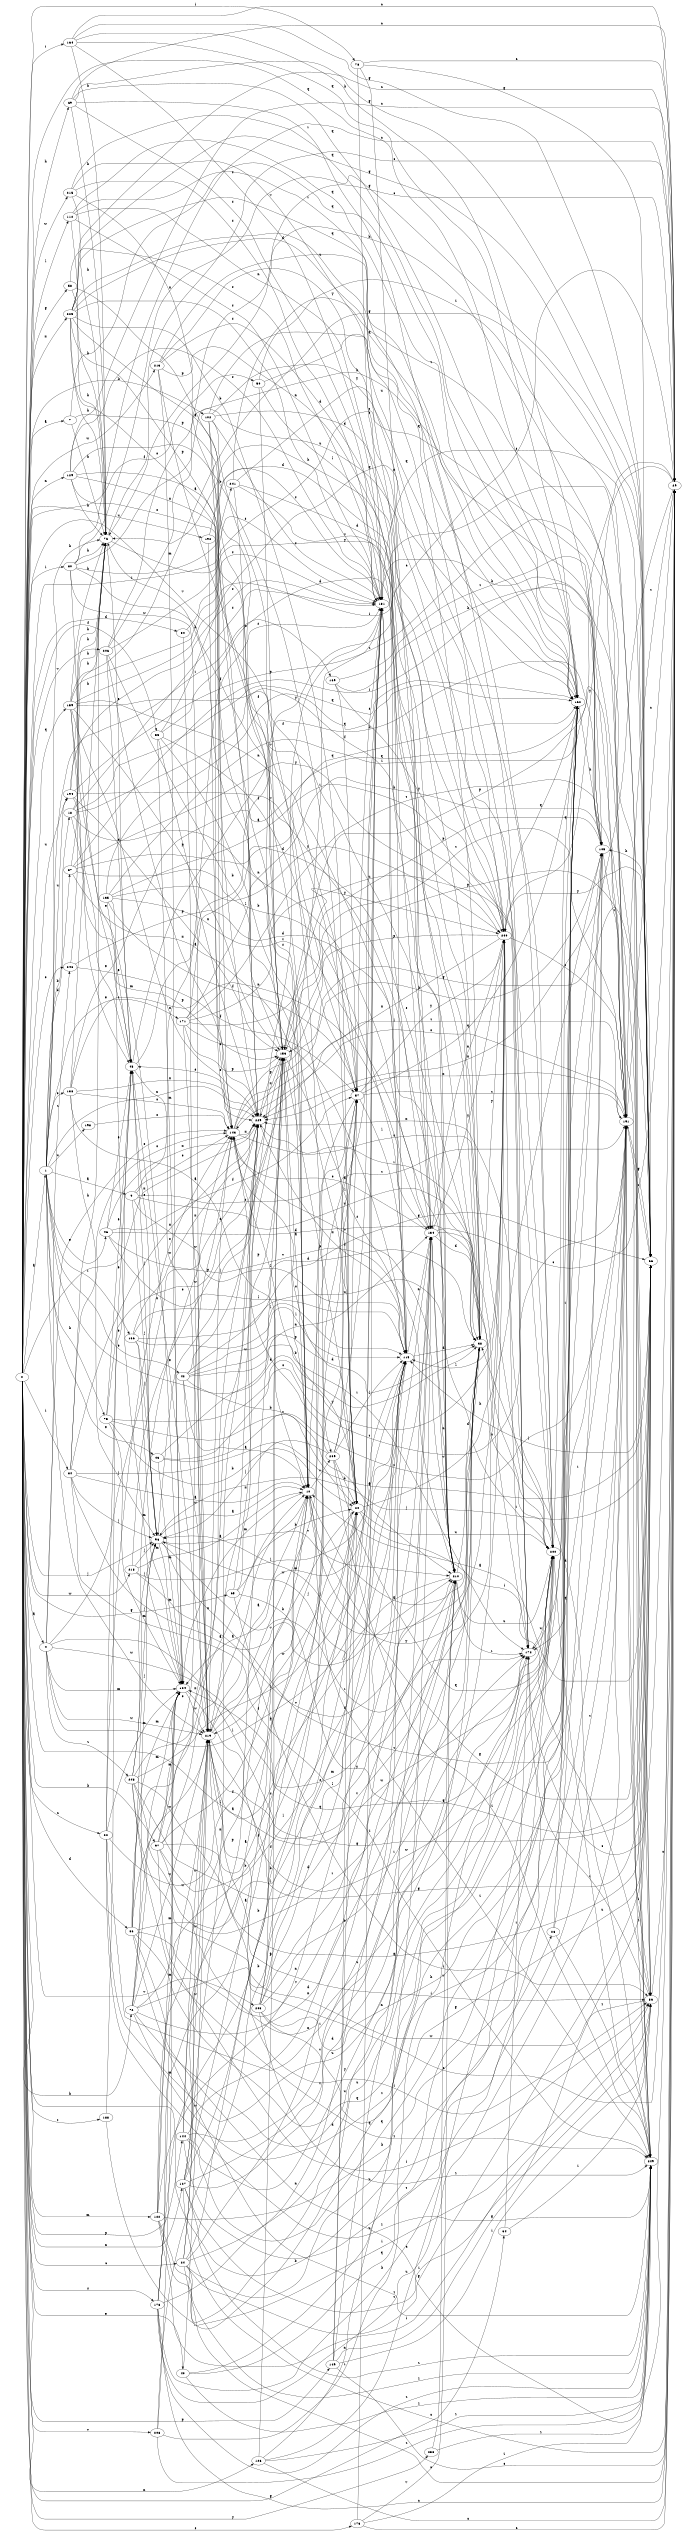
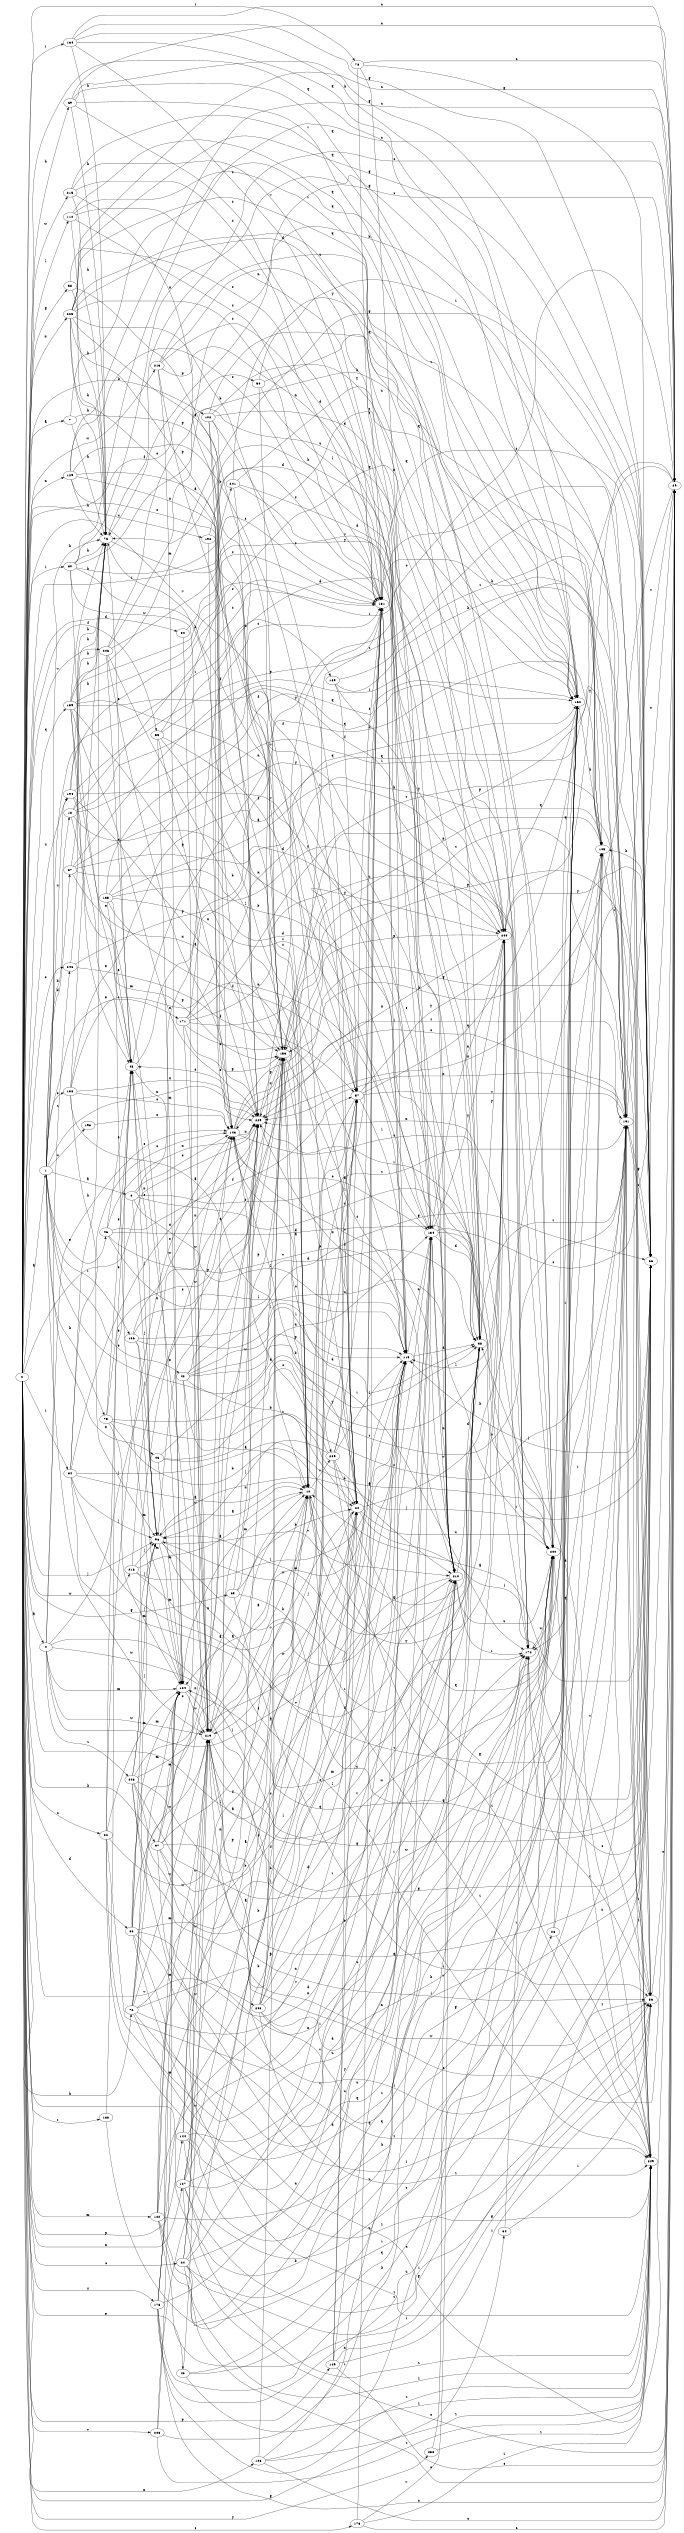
edge "240" -> "191": now "38" -> "191"
